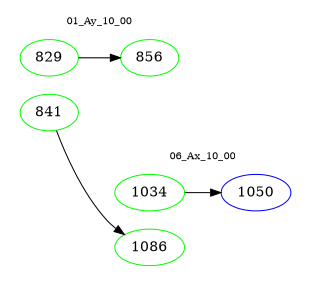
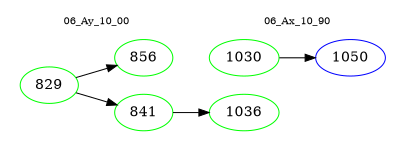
cluster "01_Ay_10_00": label "01_Ay_10_00" -> "06_Ay_10_00"
edge "829" -> "841": added
cluster "06_Ax_10_00": label "06_Ax_10_00" -> "06_Ax_10_90"
node "1034": label "1034" -> "1030"
node "1086": label "1086" -> "1036"
